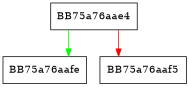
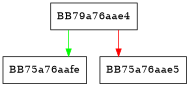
node "BB75a76aae4": label "BB75a76aae4" -> "BB79a76aae4"
node "BB75a76aaf5": label "BB75a76aaf5" -> "BB75a76aae5"
